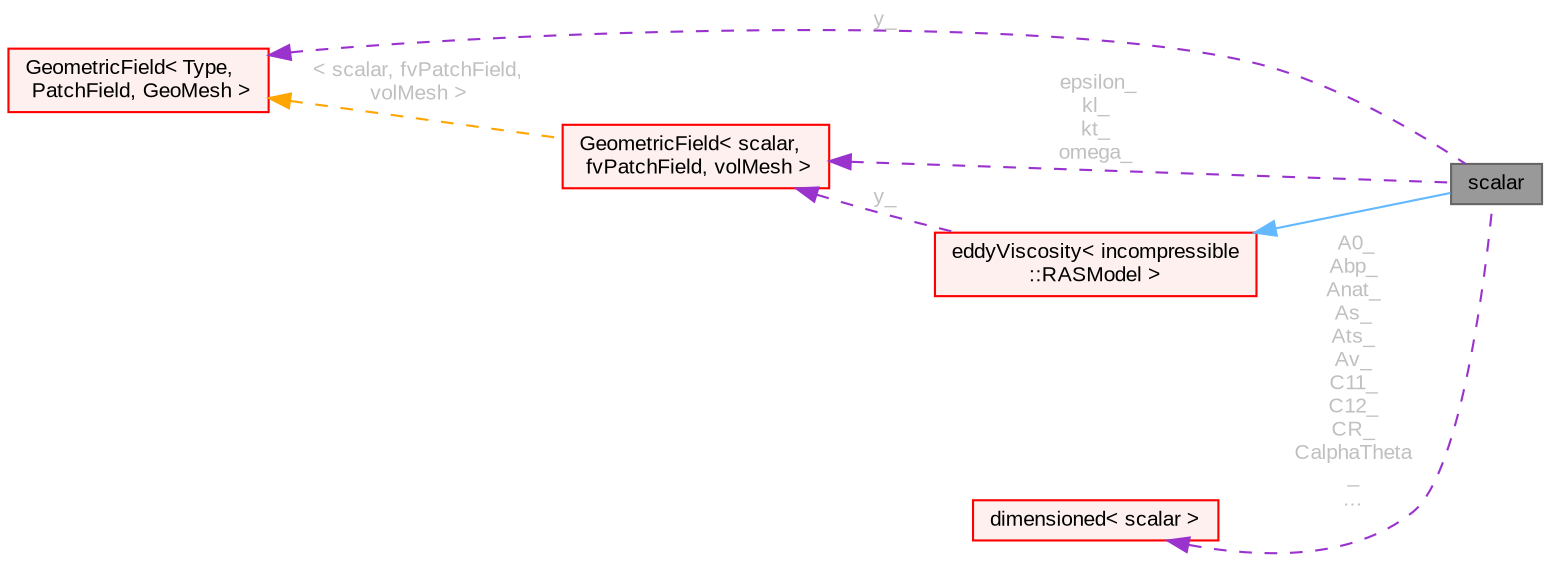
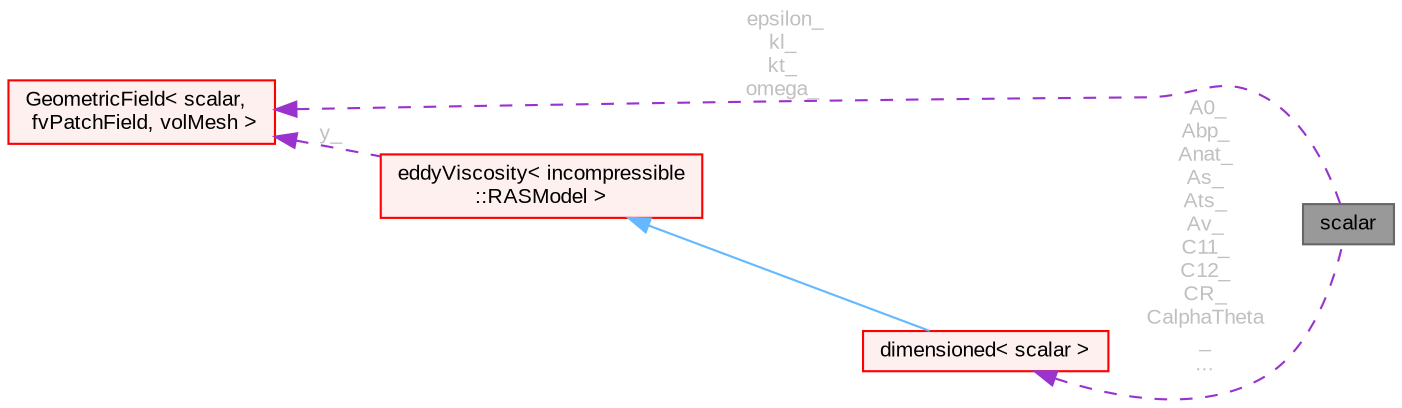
node "GeometricField< Type, PatchField, GeoMesh >": removed
edge "scalar" -> "eddyViscosity< incompressible ::RASModel >": now "dimensioned< scalar >" -> "eddyViscosity< incompressible ::RASModel >"
